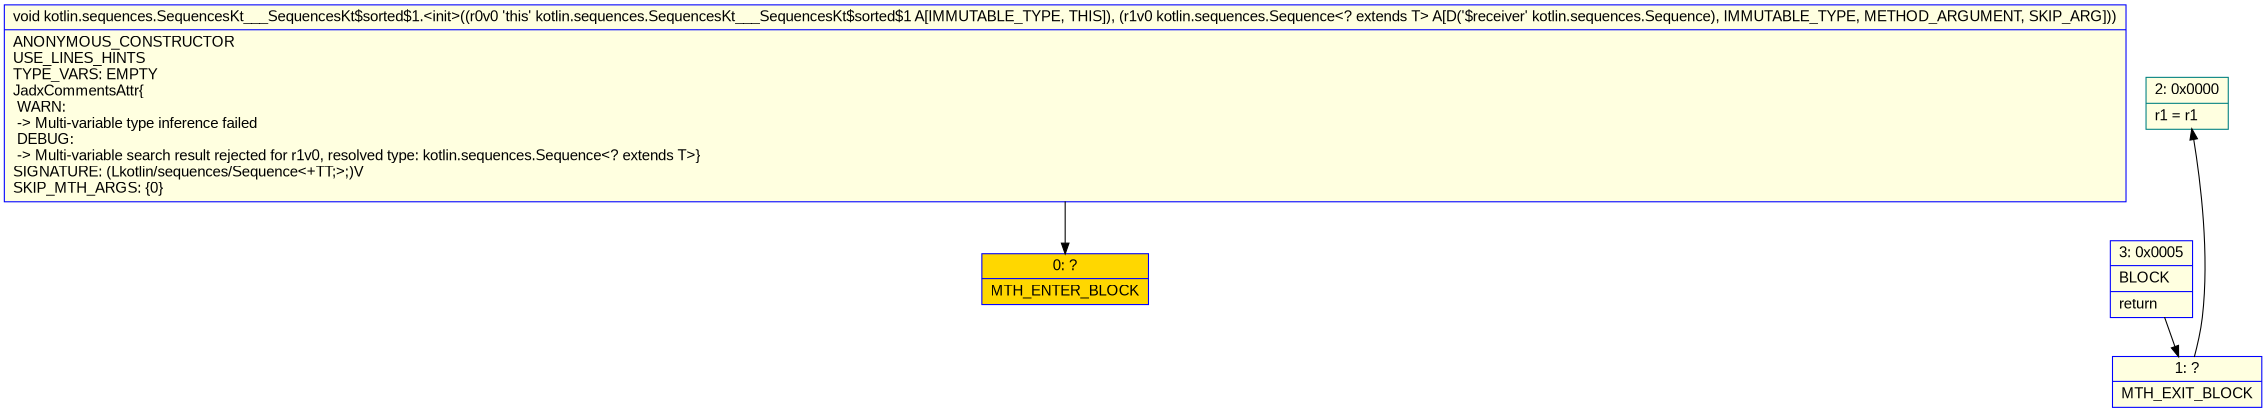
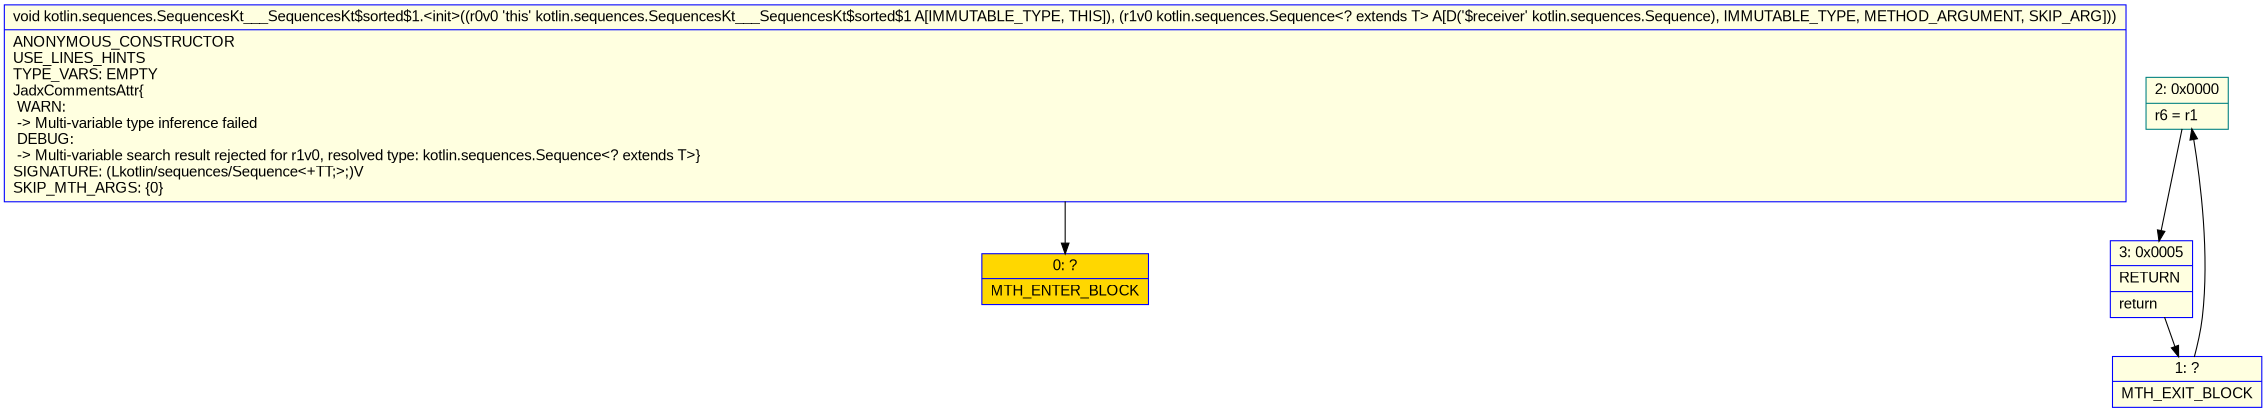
node "2: 0x0000": text "r1 = r1" -> "r6 = r1"
edge "2: 0x0000" -> "3: 0x0005": added
node "3: 0x0005": text "BLOCK" -> "RETURN"
